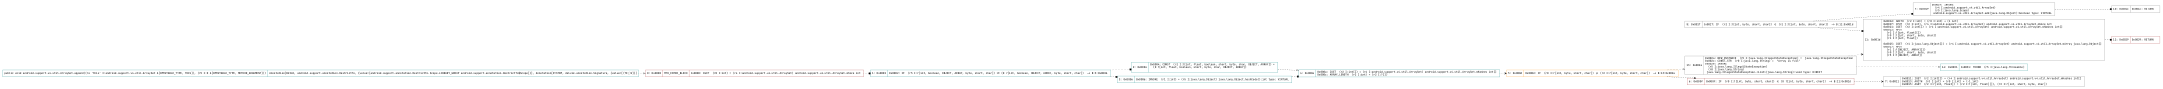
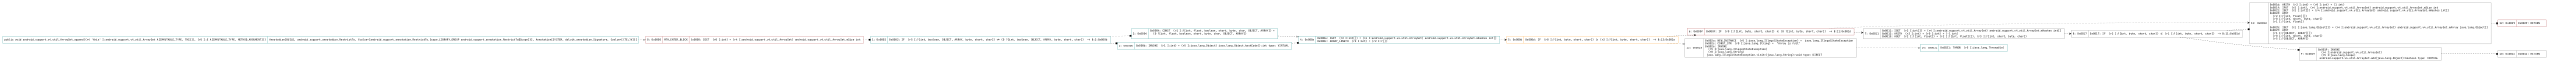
edge "7: 0x0011" -> "8: 0x0017": added
edge "13: 0x002a" -> "11: 0x001d": now "6: 0x000f" -> "11: 0x001d"
